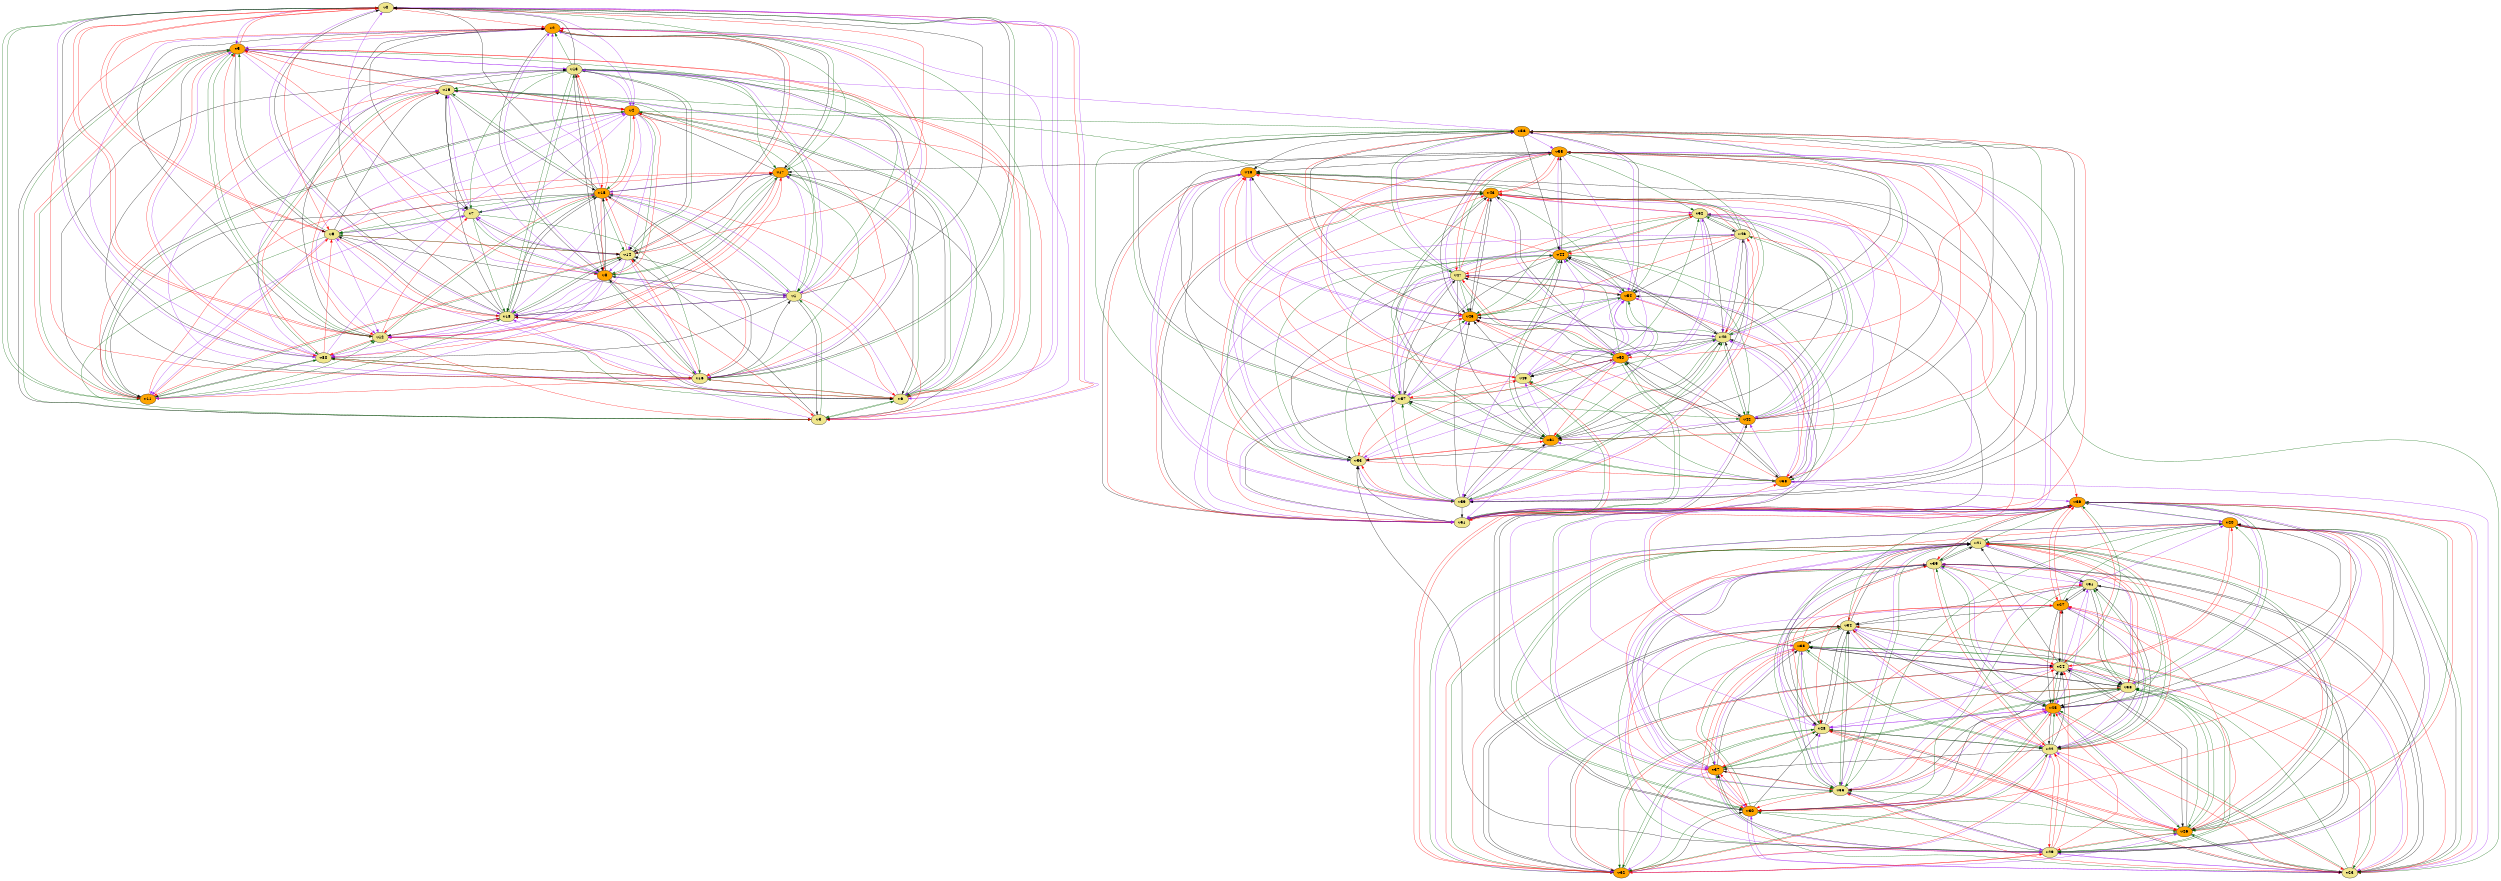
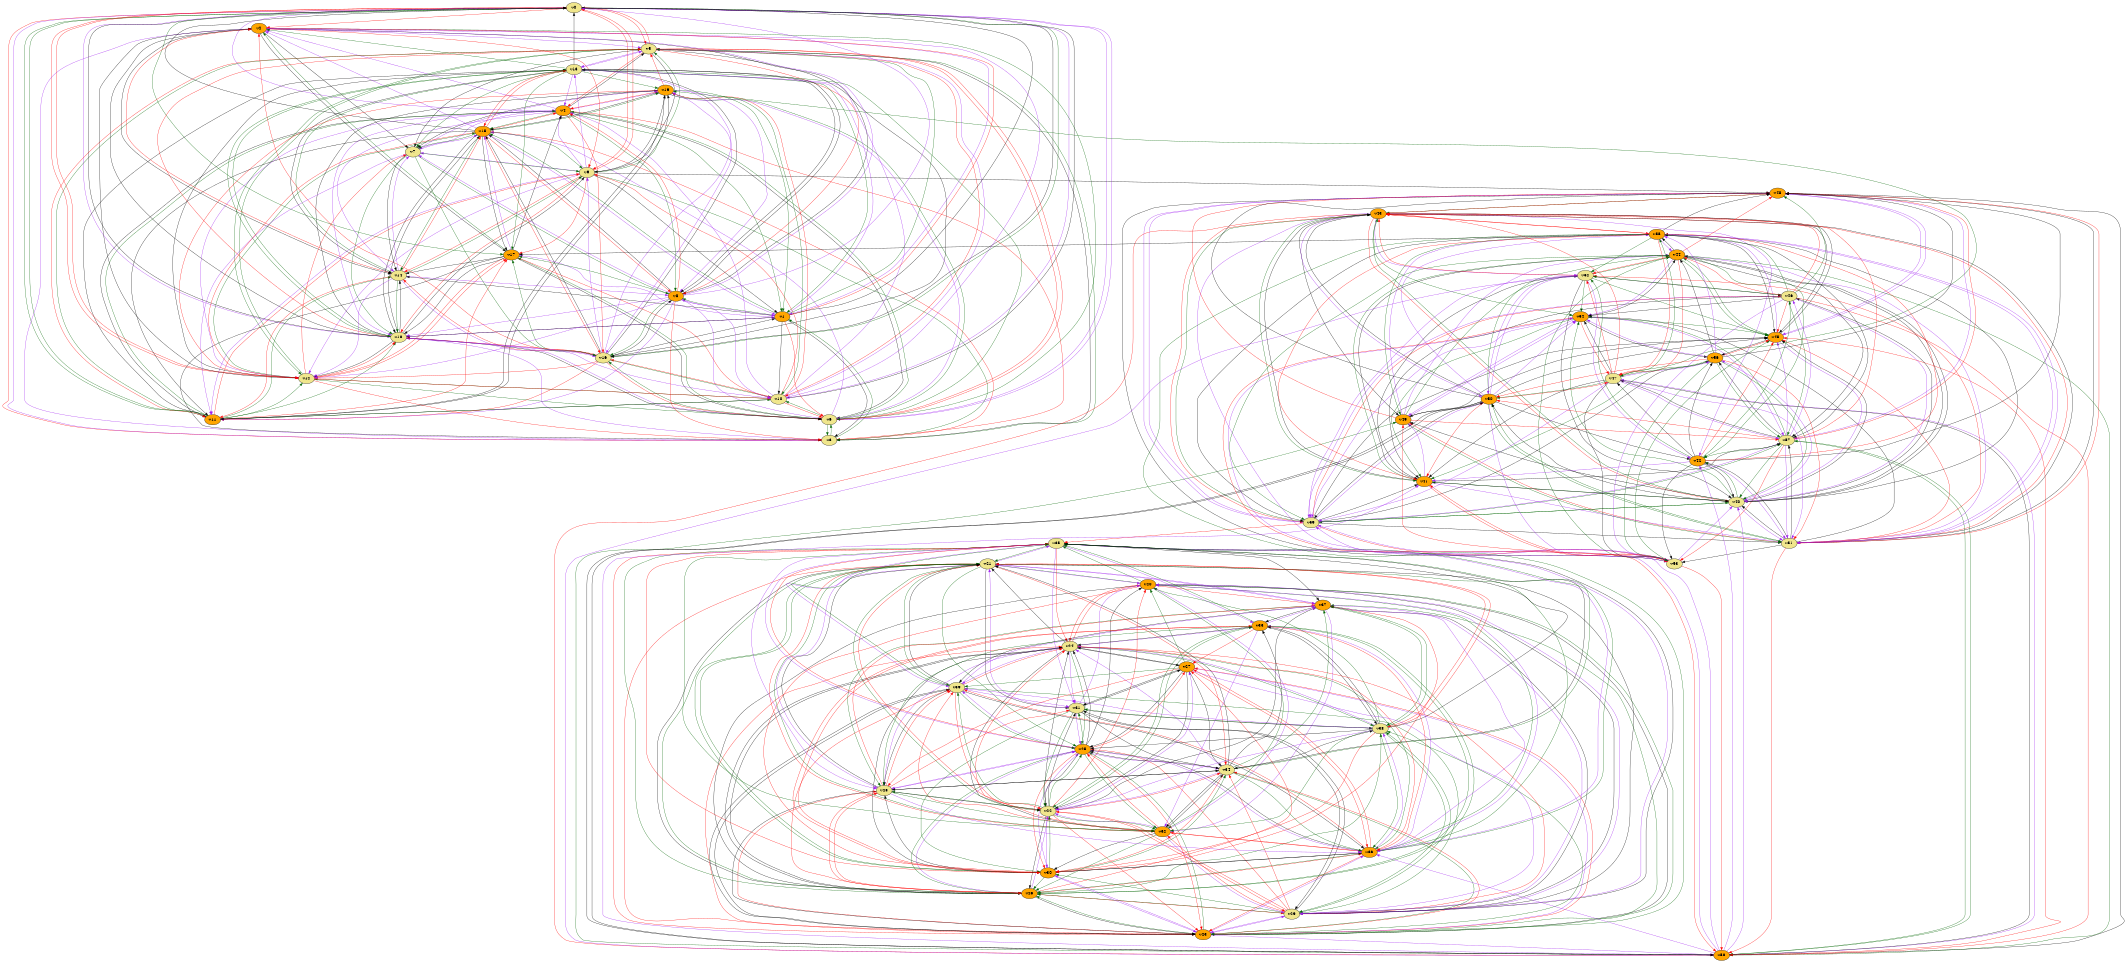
edge "v0" -> "v5": color purple -> red
edge "v14" -> "v0": removed
node "v5": fillcolor orange -> khaki
node "v19": fillcolor khaki -> orange
edge "v56" -> "v13": now "v9" -> "v13"
edge "v4" -> "v56": now "v4" -> "v1"
edge "v5" -> "v7": color purple -> black
edge "v9" -> "v48": added
edge "v11" -> "v19": color red -> black
edge "v55" -> "v49": color red -> darkgreen
edge "v17" -> "v8": removed
edge "v55" -> "v50": reversed
edge "v47" -> "v45": removed
node "v1": fillcolor khaki -> orange
edge "v43" -> "v49": added
edge "v46" -> "v36": now "v46" -> "v58"
edge "v3" -> "v14": removed
edge "v19" -> "v11": added
edge "v18" -> "v16": added
node "v80": label "v80" -> "v10"
edge "v51" -> "v44": reversed
node "v49": fillcolor khaki -> orange
node "v61": label "v61" -> "v41"
edge "v57" -> "v59": added
edge "v24" -> "v39": added
edge "v25" -> "v31": added
edge "v32" -> "v38": removed
edge "v32" -> "v28": removed
edge "v37" -> "v35": now "v59" -> "v35"
edge "v37" -> "v30": removed
edge "v22" -> "v26": color red -> black
edge "v29" -> "v53": now "v29" -> "v21"
edge "v22" -> "v32": color red -> darkgreen
edge "v32" -> "v26": color purple -> darkgreen
edge "v32" -> "v29": color red -> purple
node "v23": fillcolor khaki -> orange
